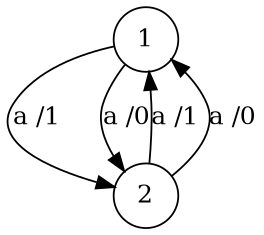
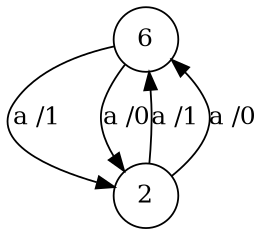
node "1": label "1" -> "6"
